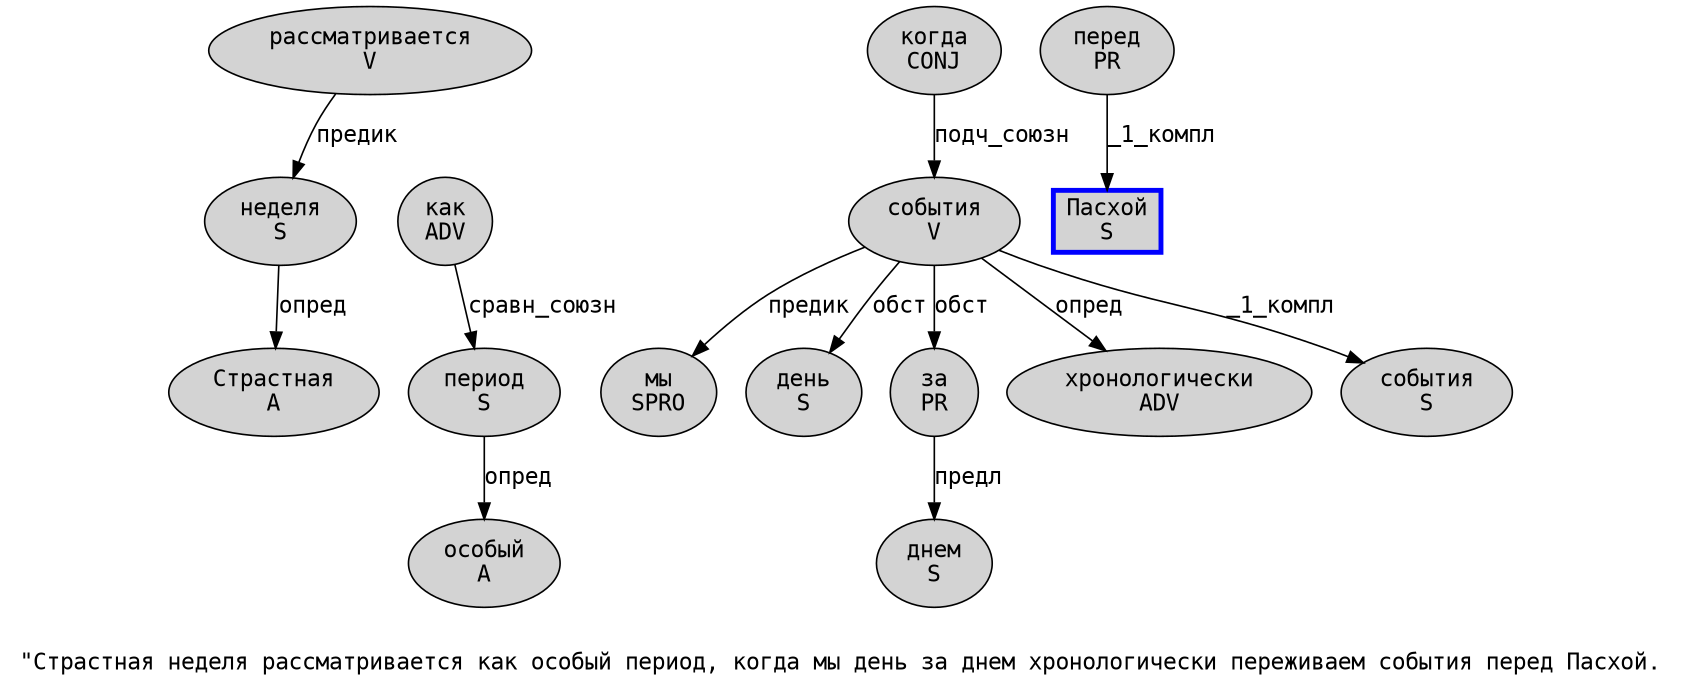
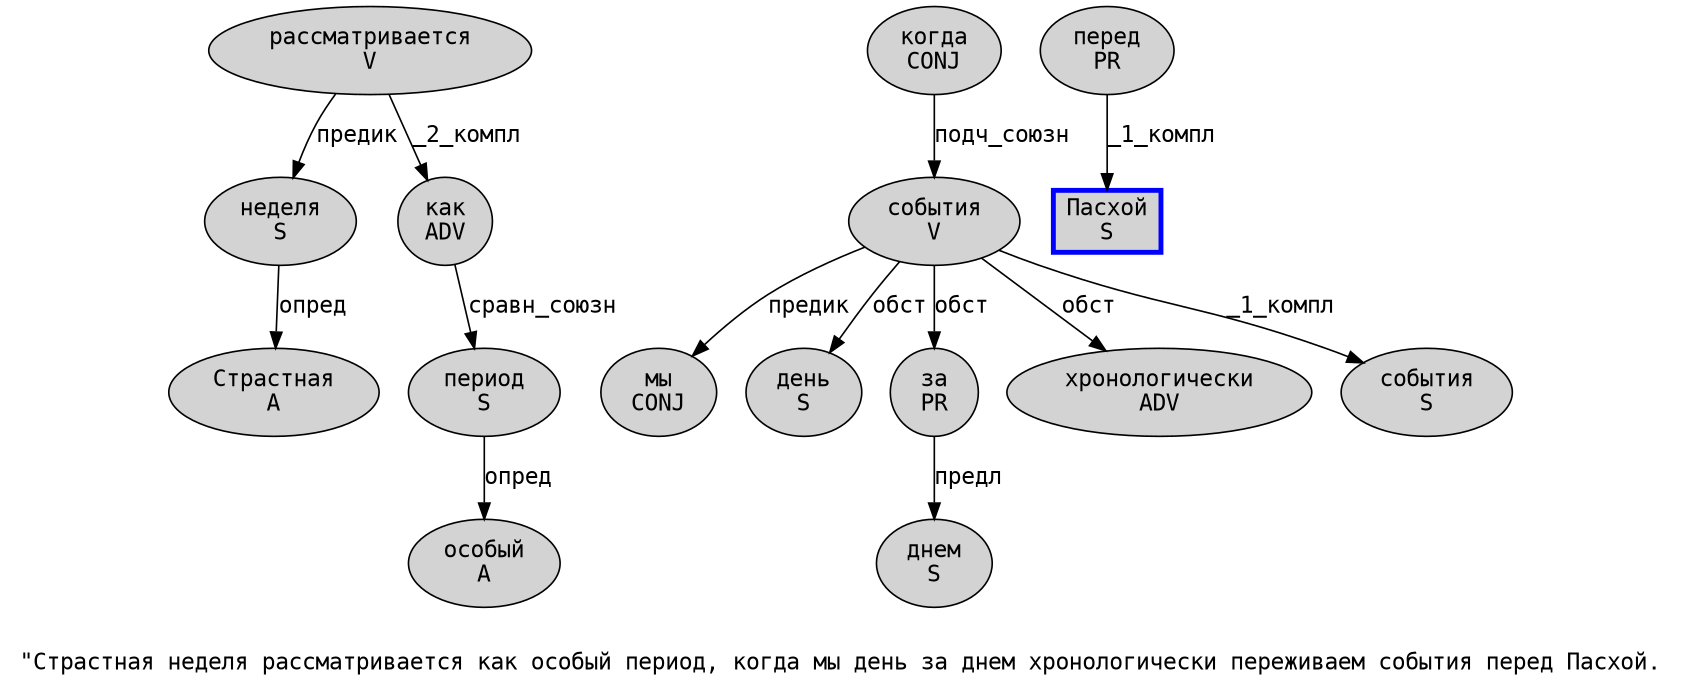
edge "рассматривается V" -> "как ADV": added, label "_2_компл"
edge "события V" -> "хронологически ADV": label "опред" -> "обст"
node "мы SPRO": label "мы SPRO" -> "мы CONJ"
